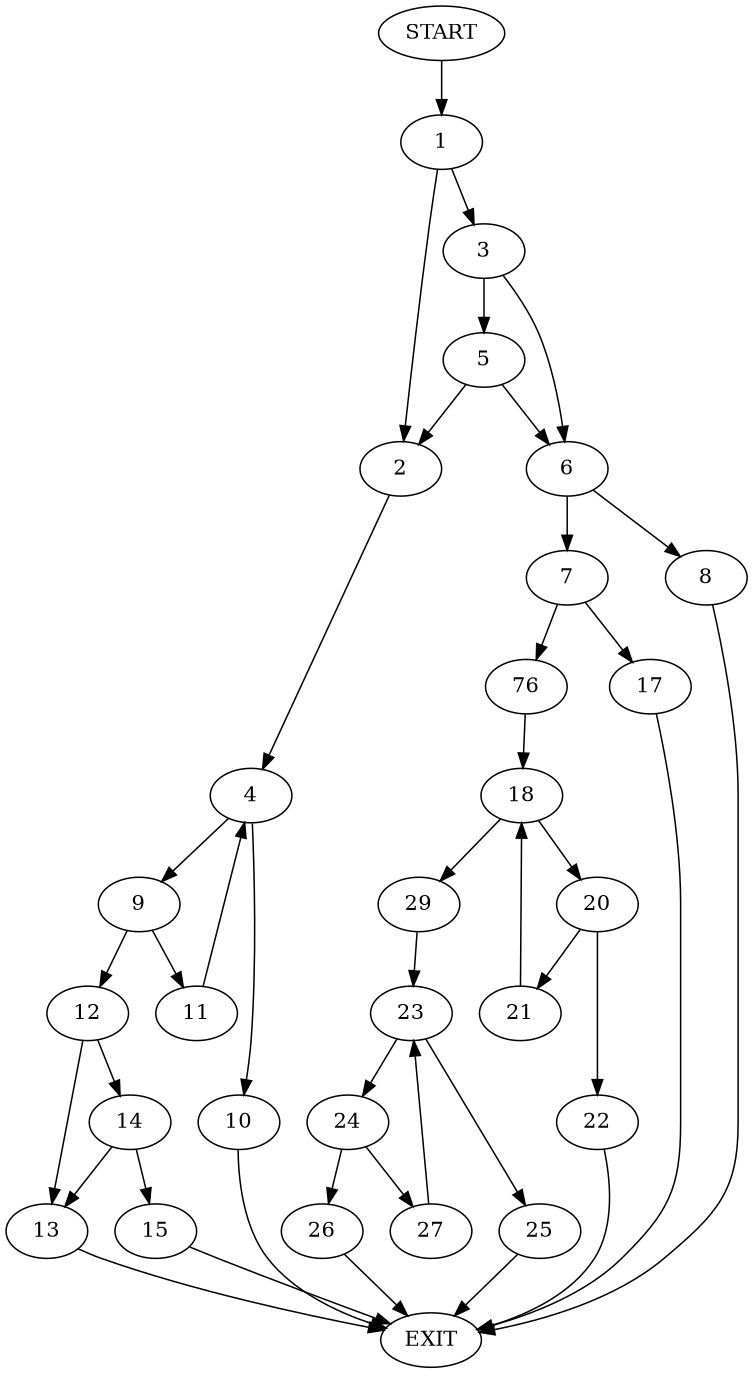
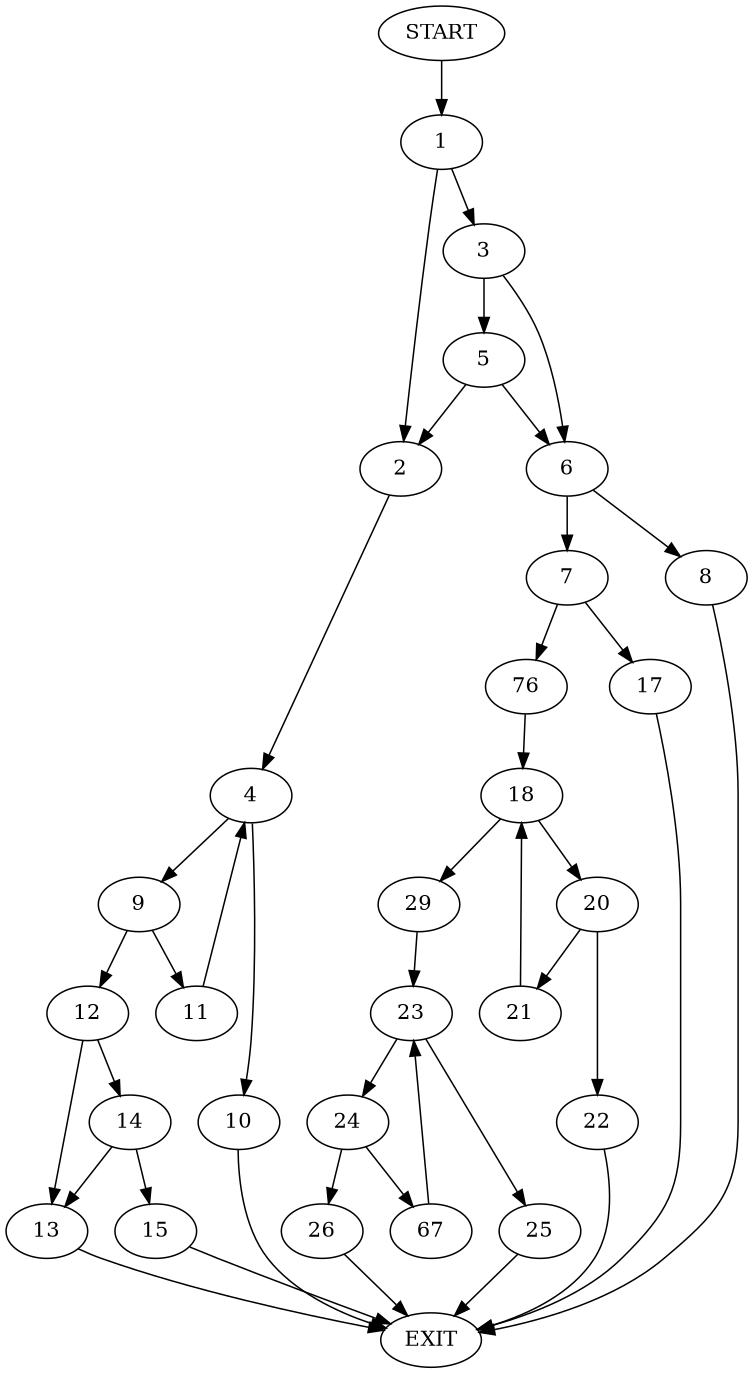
node "27": label "27" -> "67"
